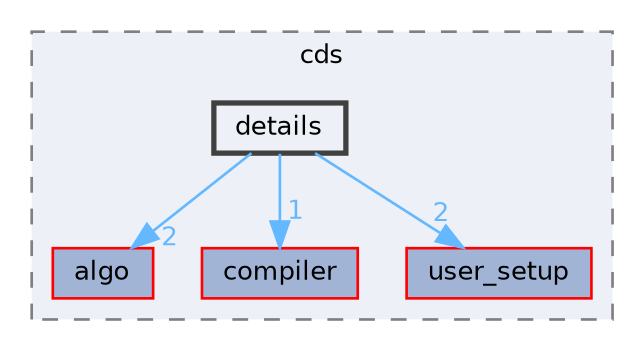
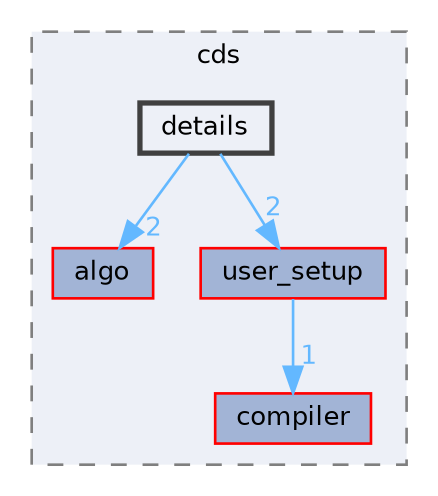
edge "details" -> "compiler": now "user_setup" -> "compiler"
